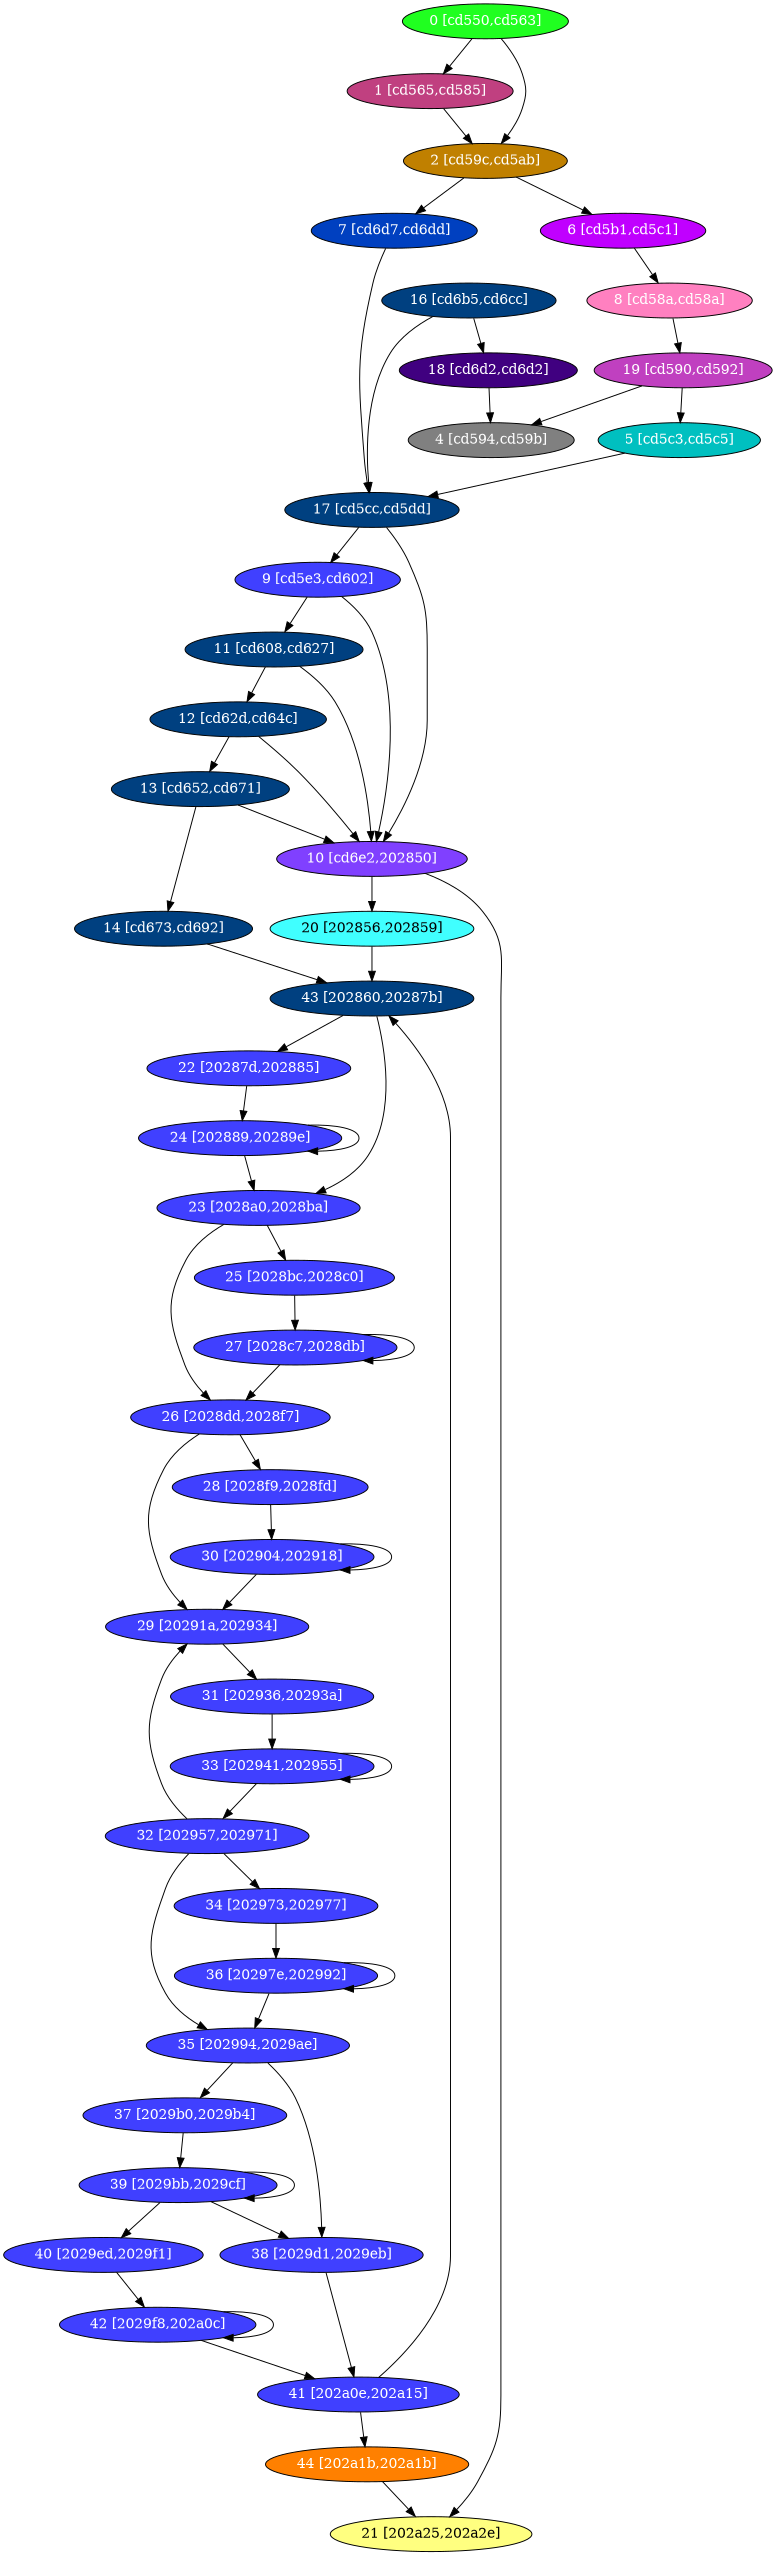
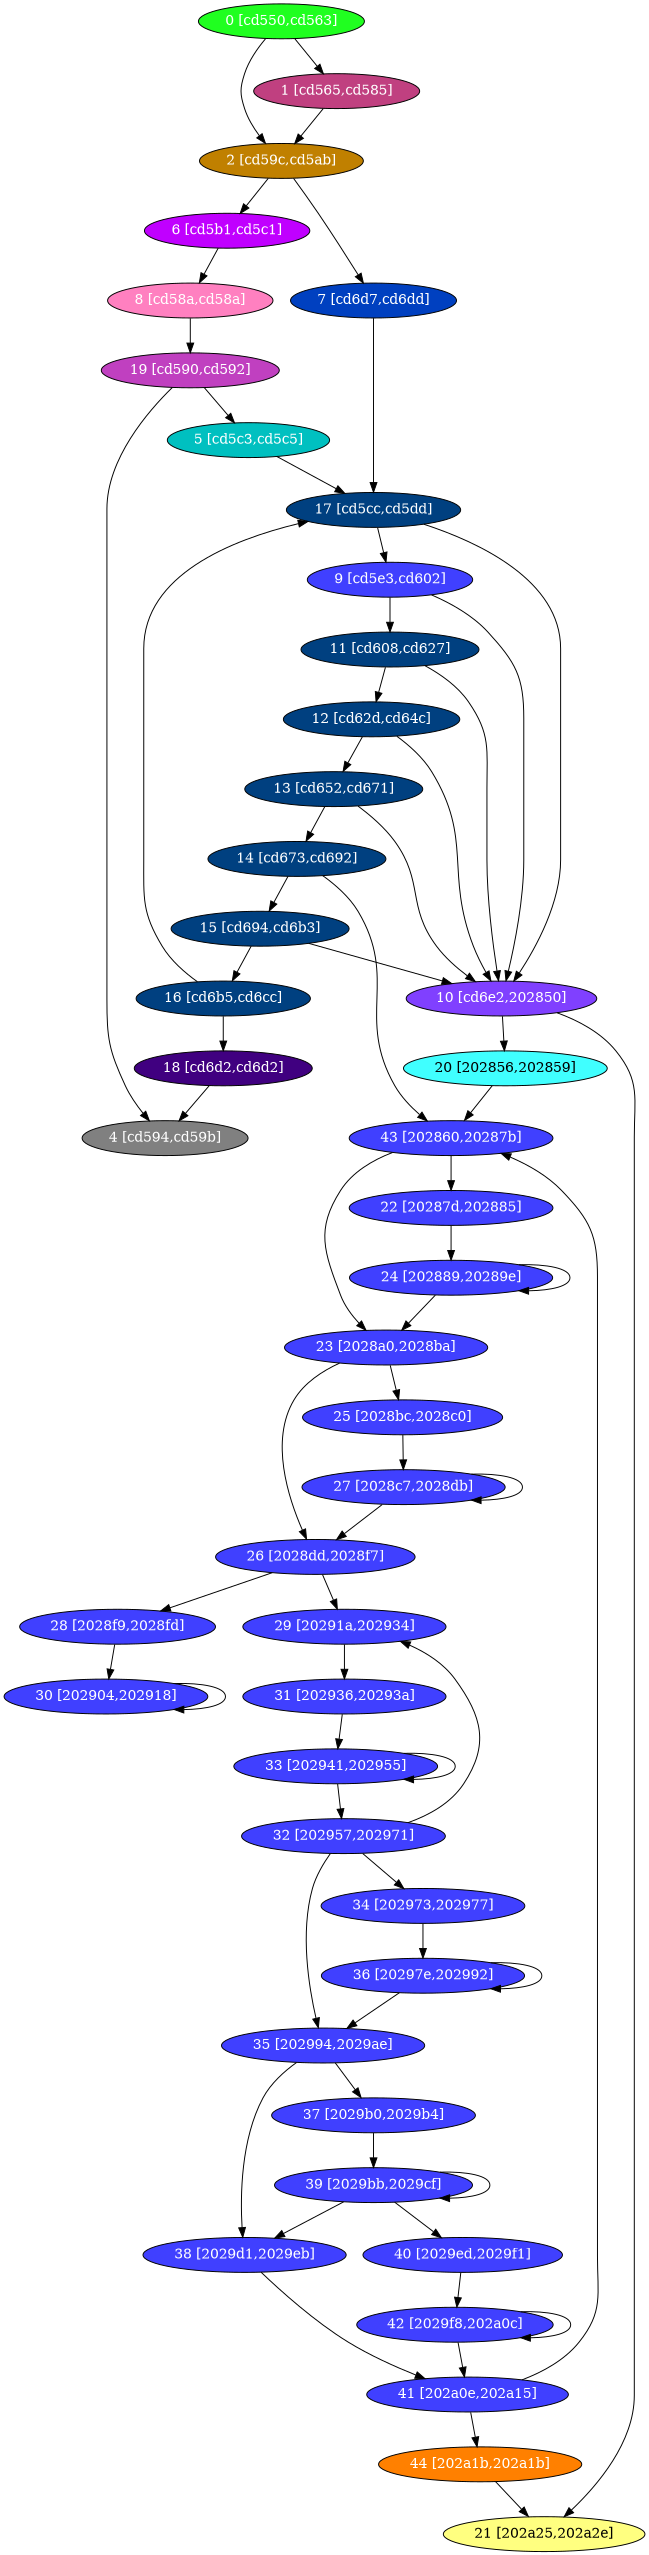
node "15 [cd694,cd6b3]": added
node "43 [202860,20287b]": fillcolor #004080 -> #4040ff
edge "30 [202904,202918]" -> "29 [20291a,202934]": removed
